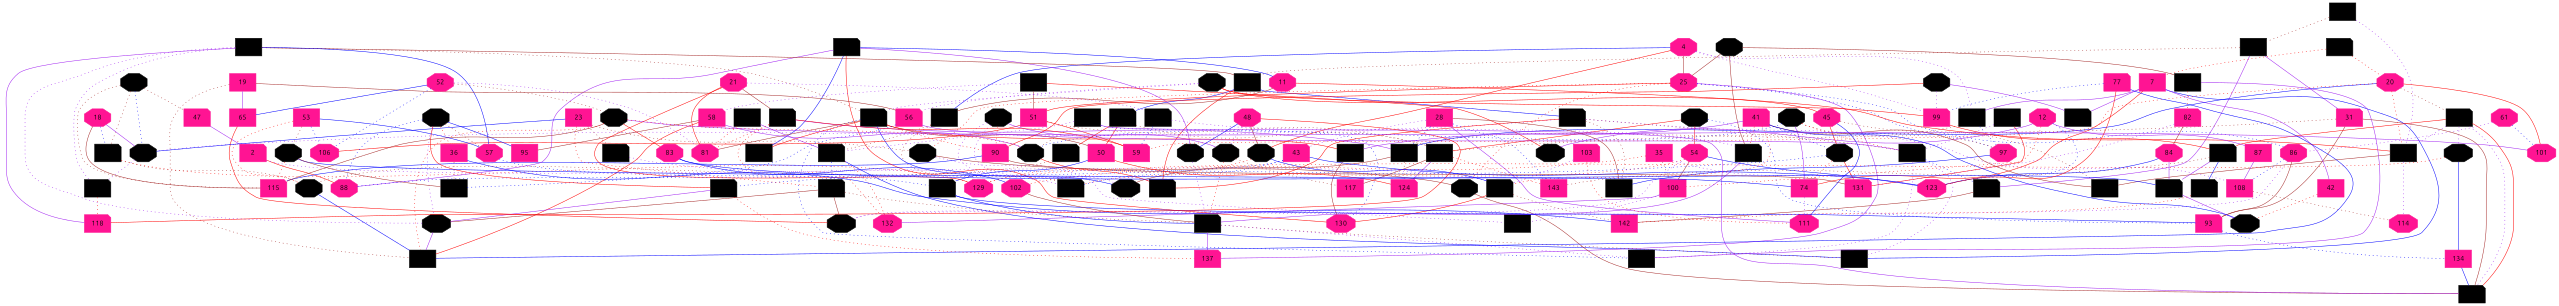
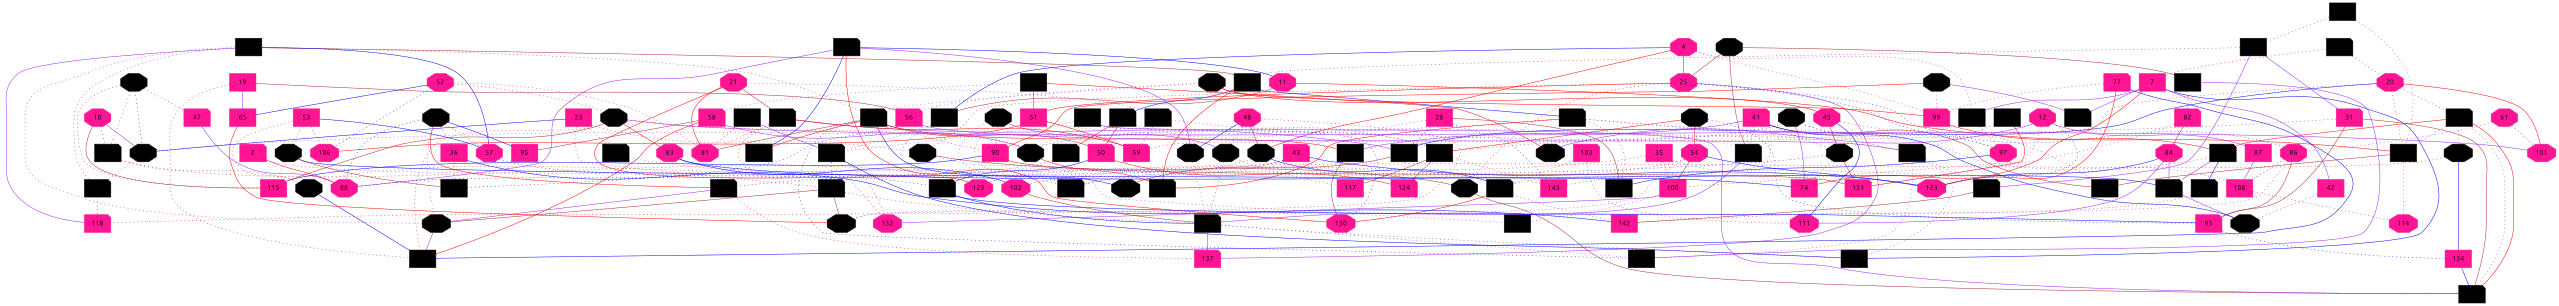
edge "77" -- "99": color blue -> brown
edge "47" -- "2": now "47" -- "88"
edge "28" -- "111": now "84" -- "111"
edge "48" -- "118": style solid -> dotted
